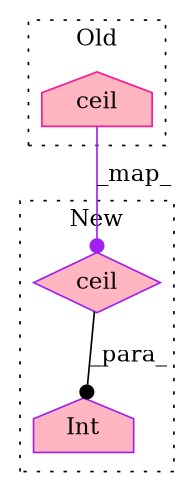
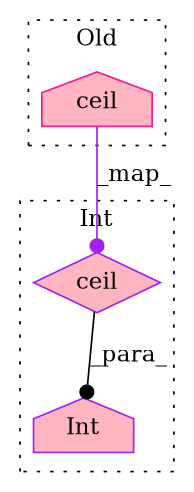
cluster "New": label "New" -> "Int"
